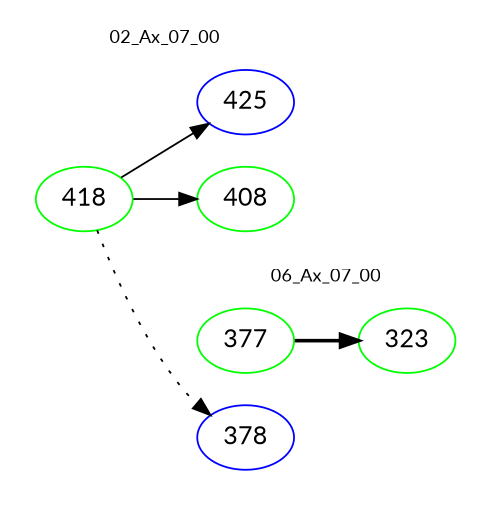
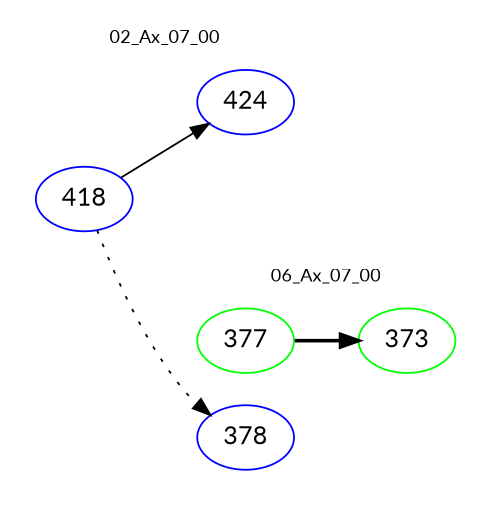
node "425": label "425" -> "424"
node "418": color green -> blue
node "408": removed
node "323": label "323" -> "373"
